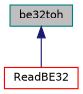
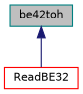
node "be32toh": label "be32toh" -> "be42toh"
